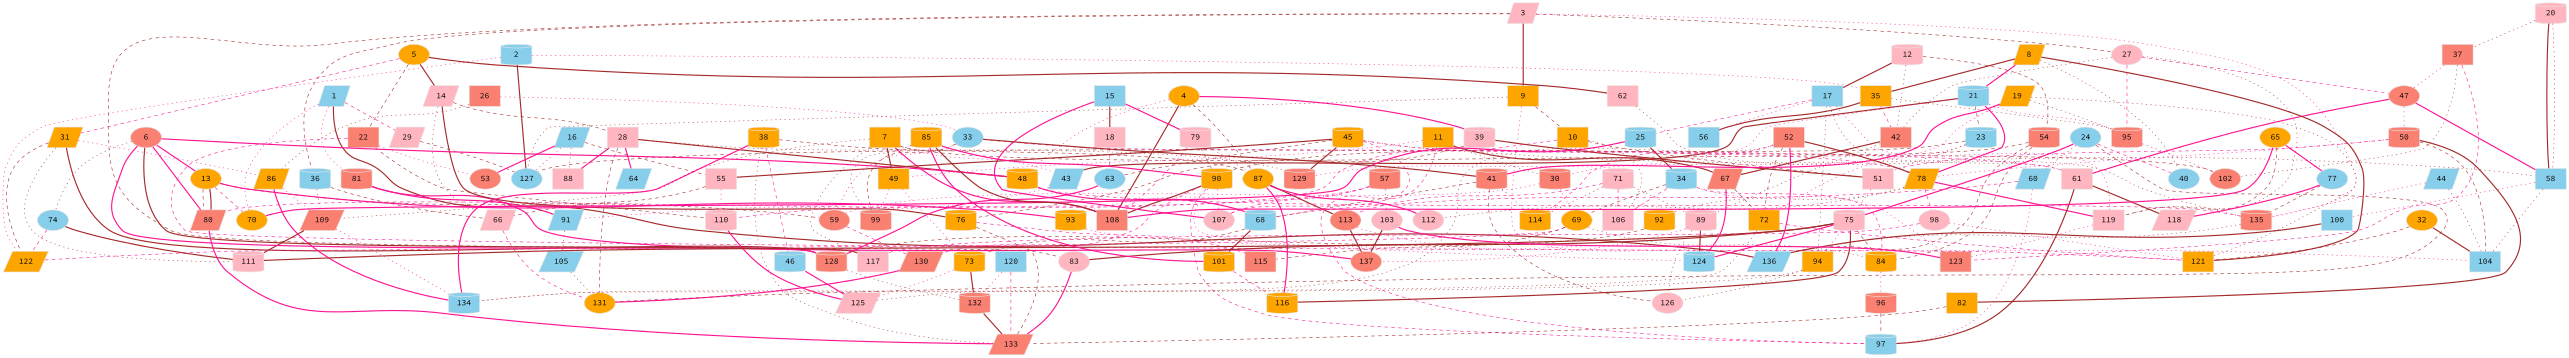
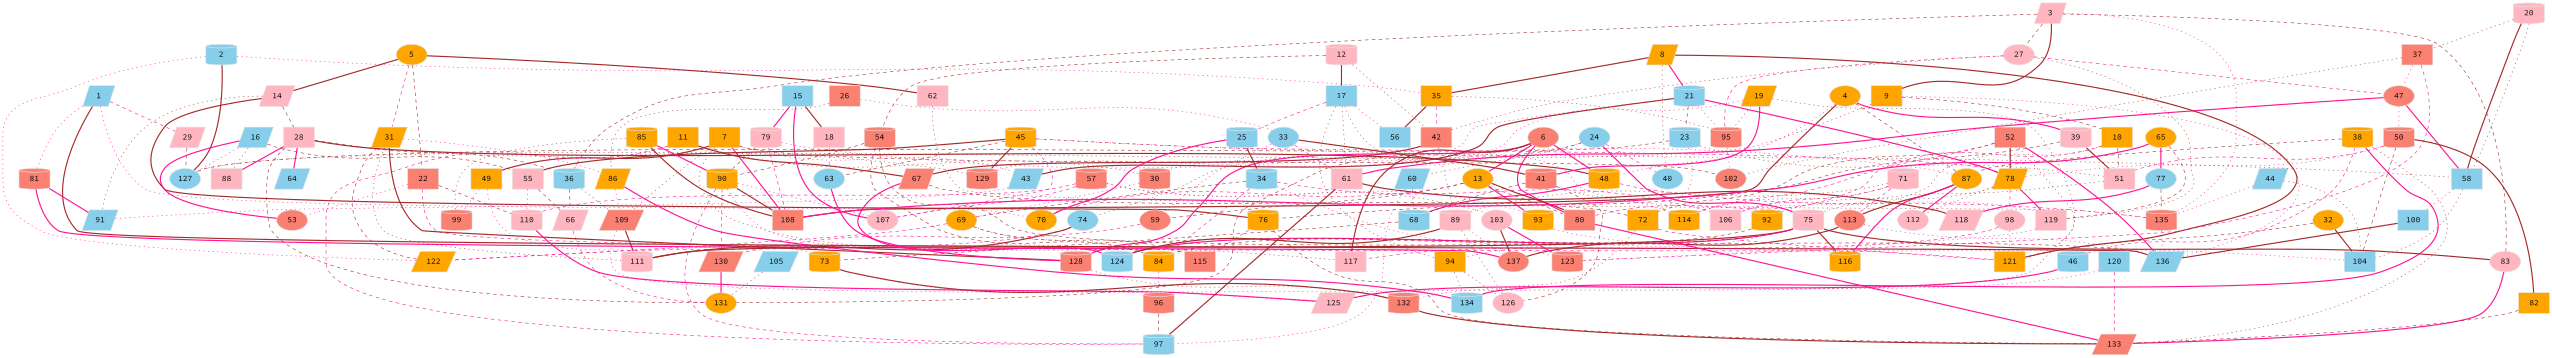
edge "28" -- "36": added
edge "33" -- "99": removed
node "80": shape parallelogram -> box
edge "91" -- "105": removed
node "101": removed
node "123": shape box -> cylinder
